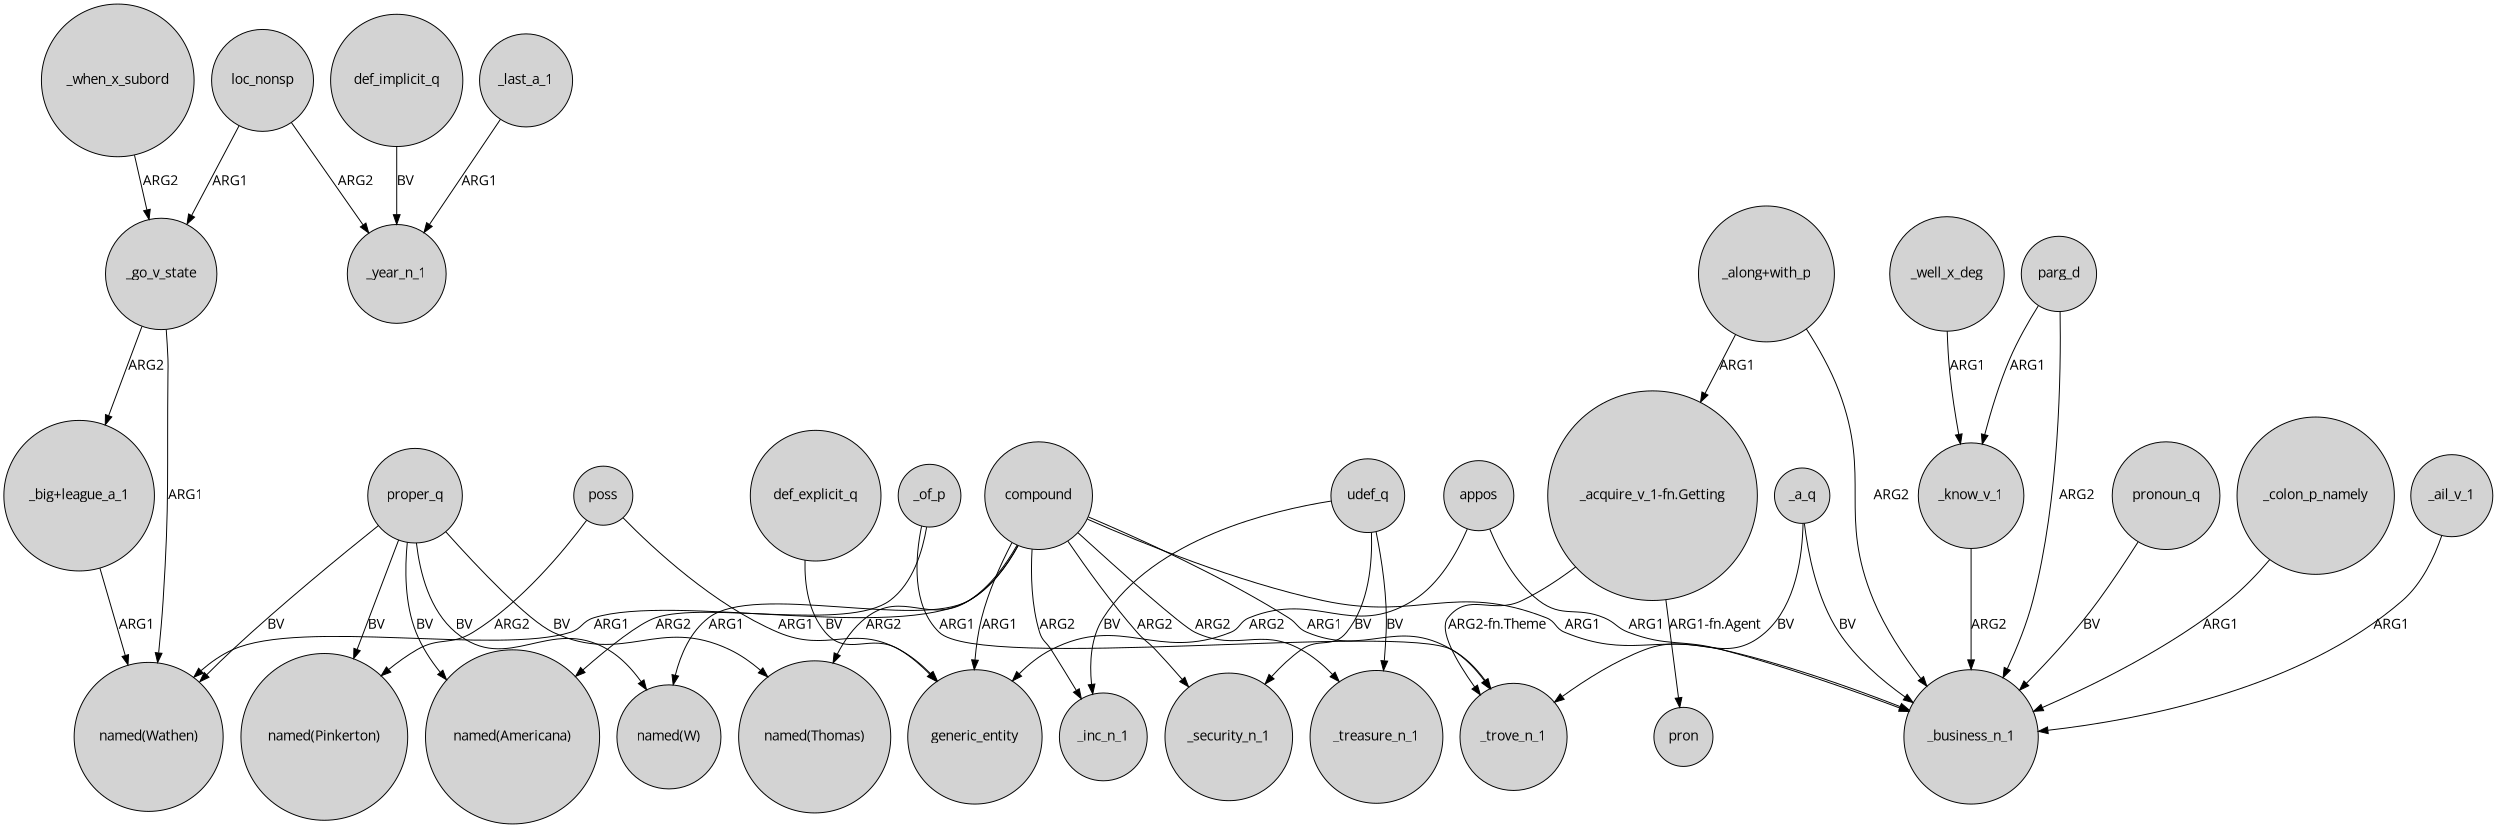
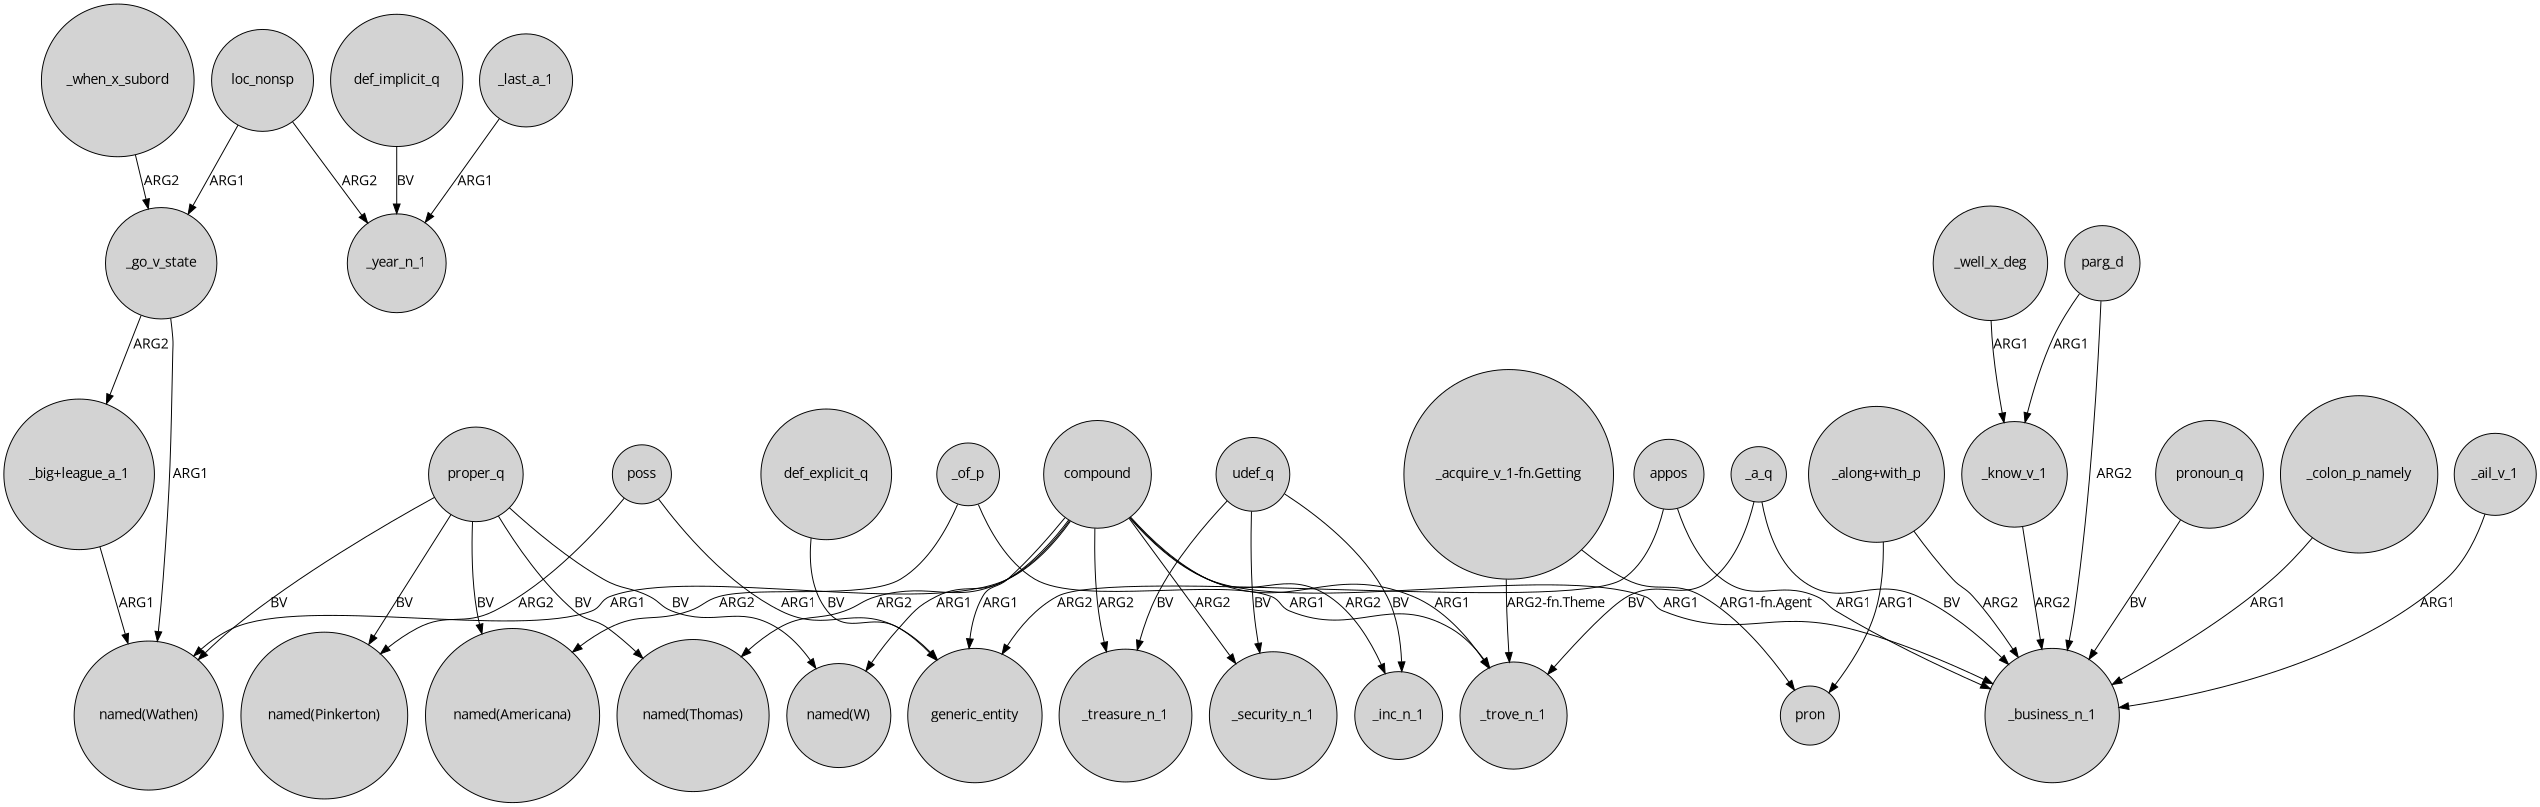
edge "_along+with_p" -> "_acquire_v_1-fn.Getting": now "_along+with_p" -> "pron"
